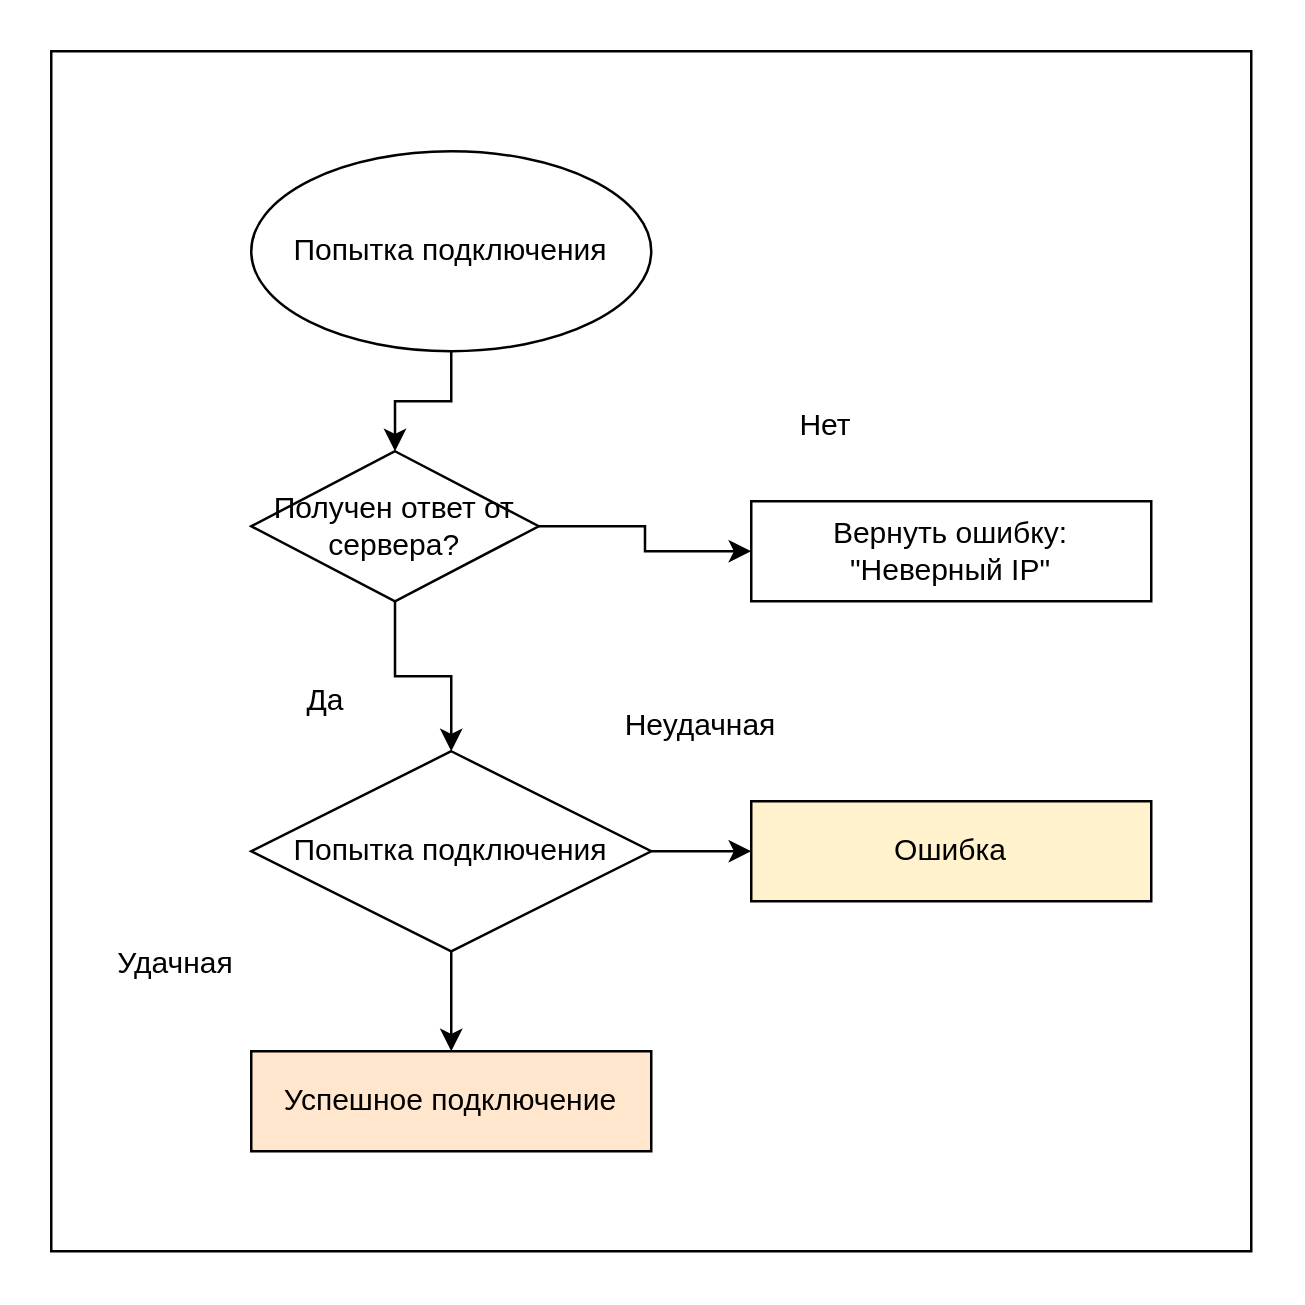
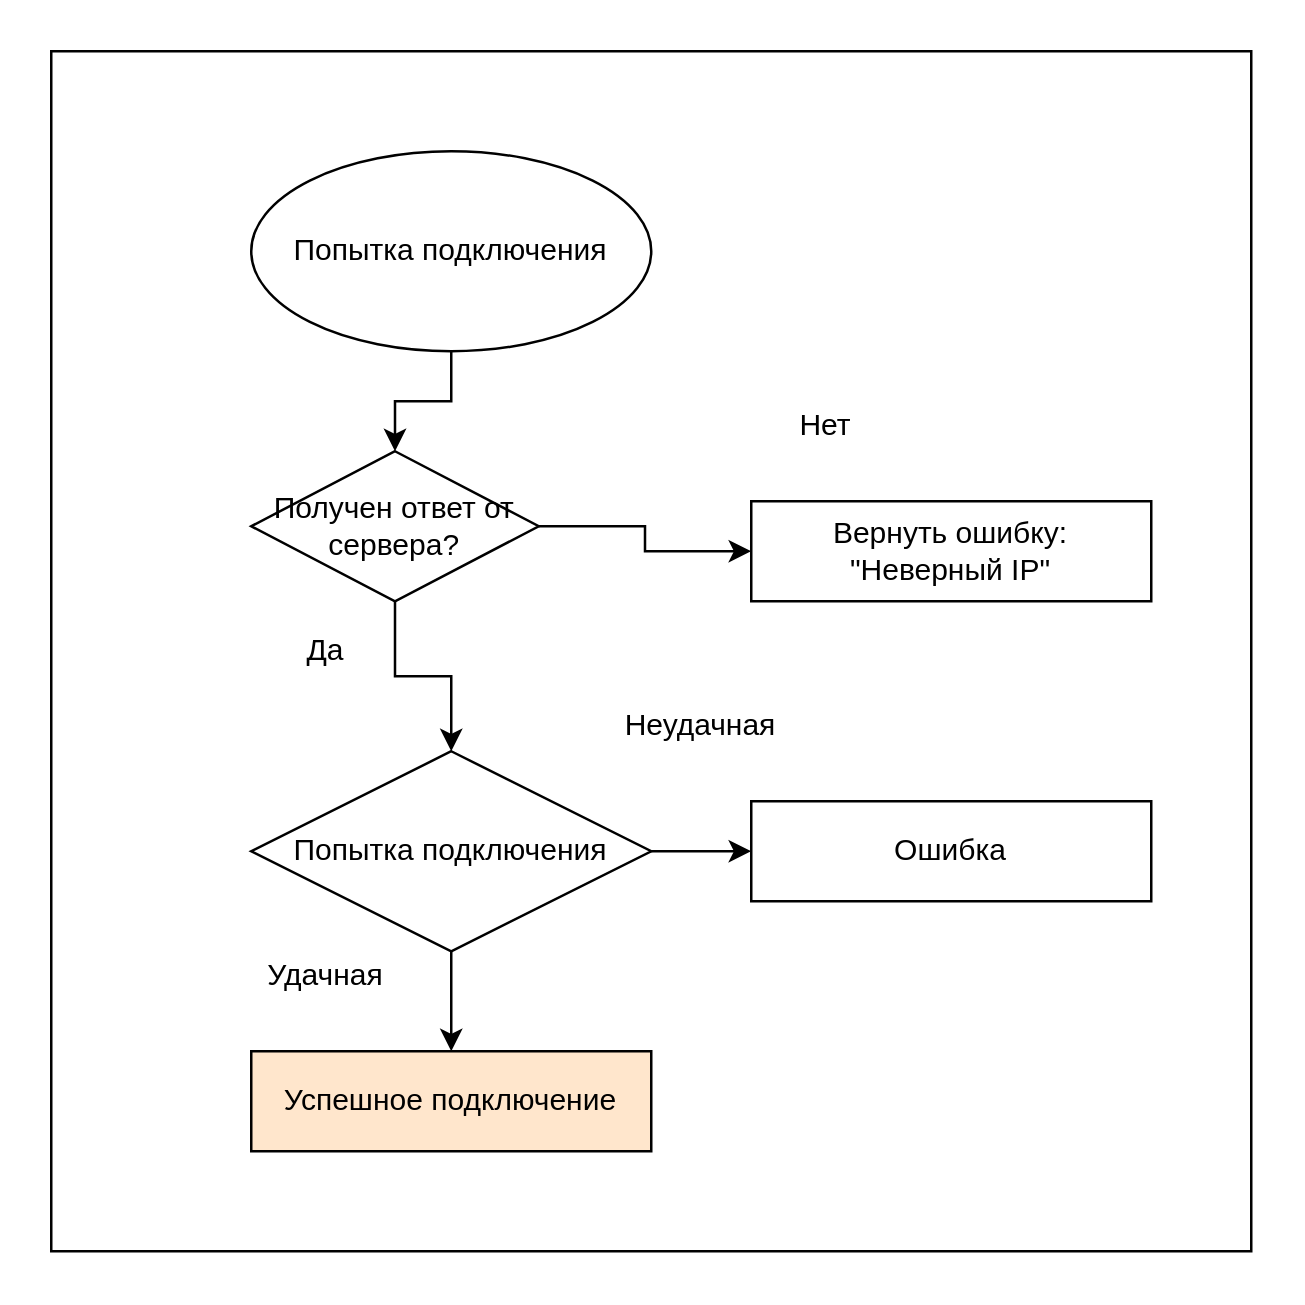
node "Да": moved (326, 701) -> (326, 651)
node "Ошибка": fillcolor #fff2cc -> #ffffff
node "Удачная": moved (176, 964) -> (326, 976)
